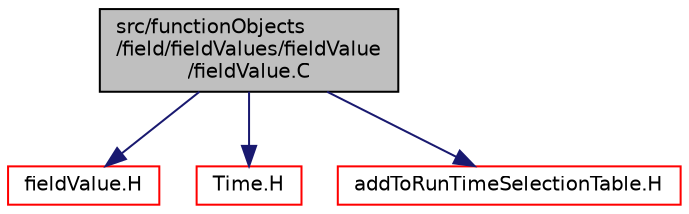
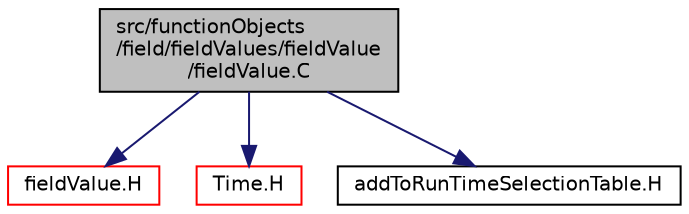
node "addToRunTimeSelectionTable.H": color red -> black
